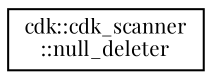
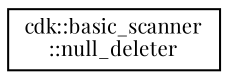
node "cdk::cdk_scanner ::null_deleter": label "cdk::cdk_scanner ::null_deleter" -> "cdk::basic_scanner ::null_deleter"
